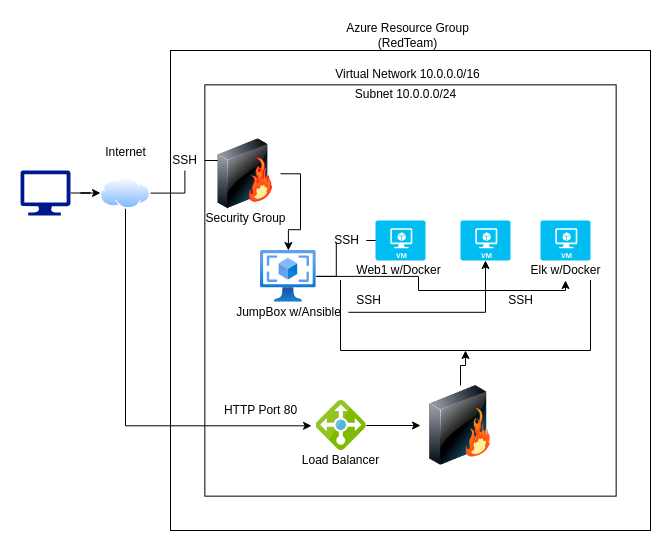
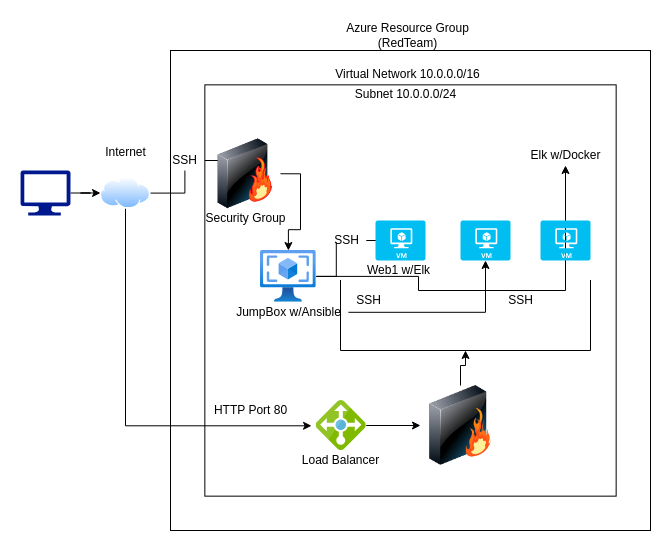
node "Web1 w/Docker": label "Web1 w/Docker" -> "Web1 w/Elk"
node "Elk w/Docker": moved (566, 271) -> (566, 156)
node "HTTP Port 80": moved (261, 411) -> (251, 411)
